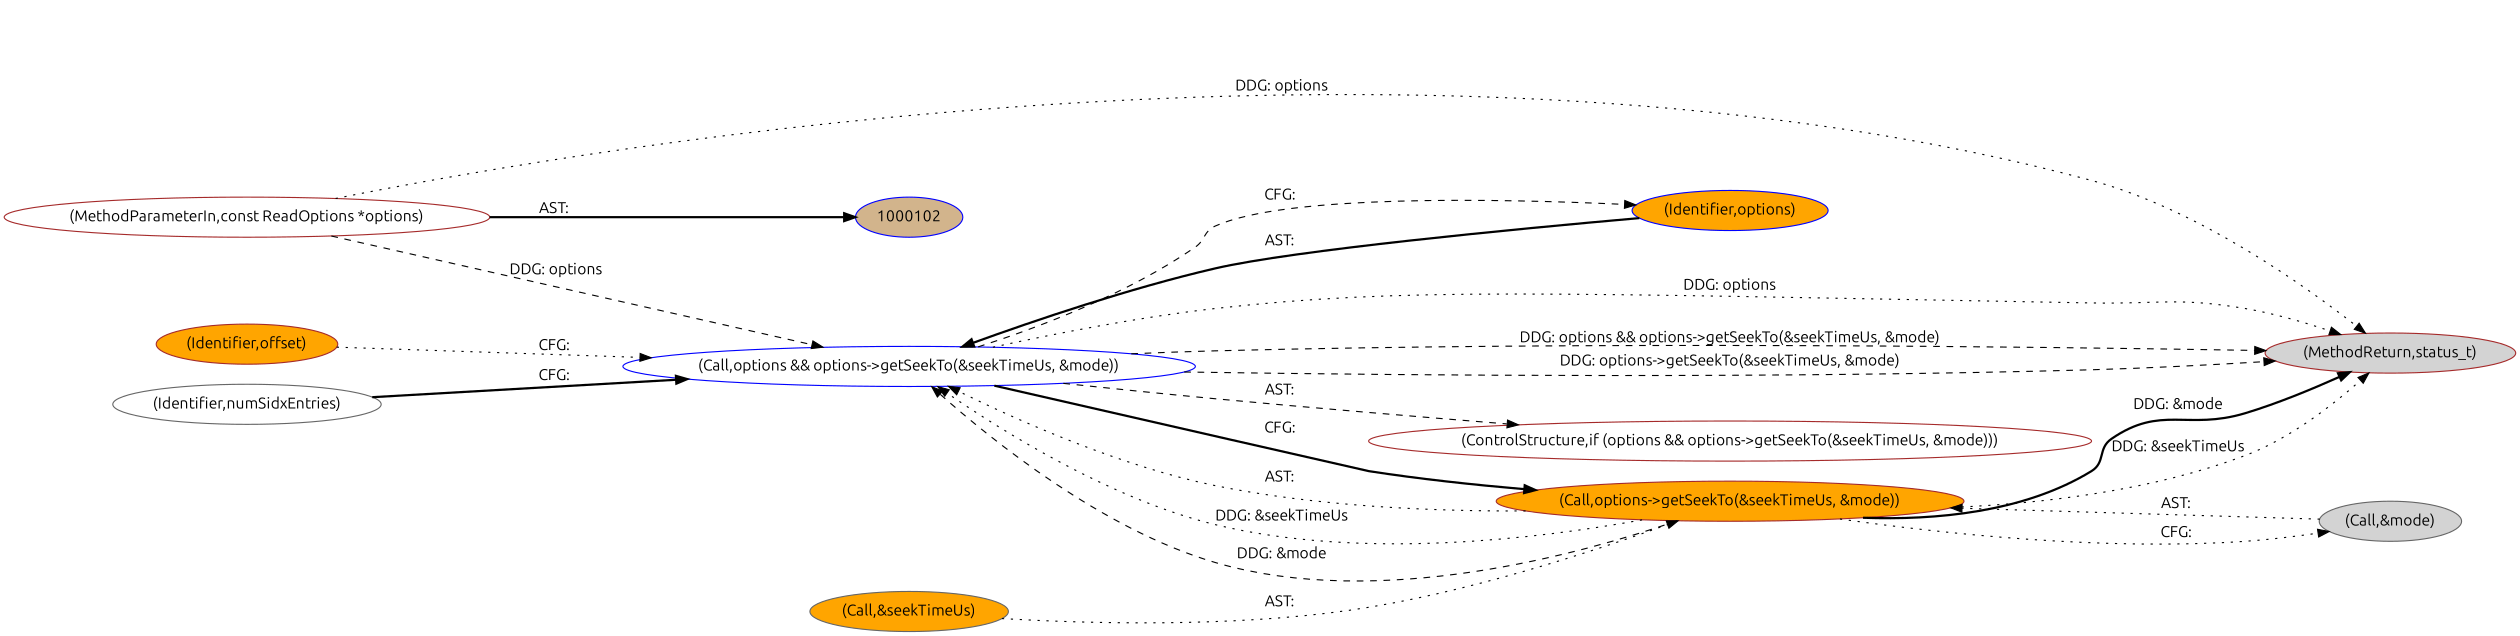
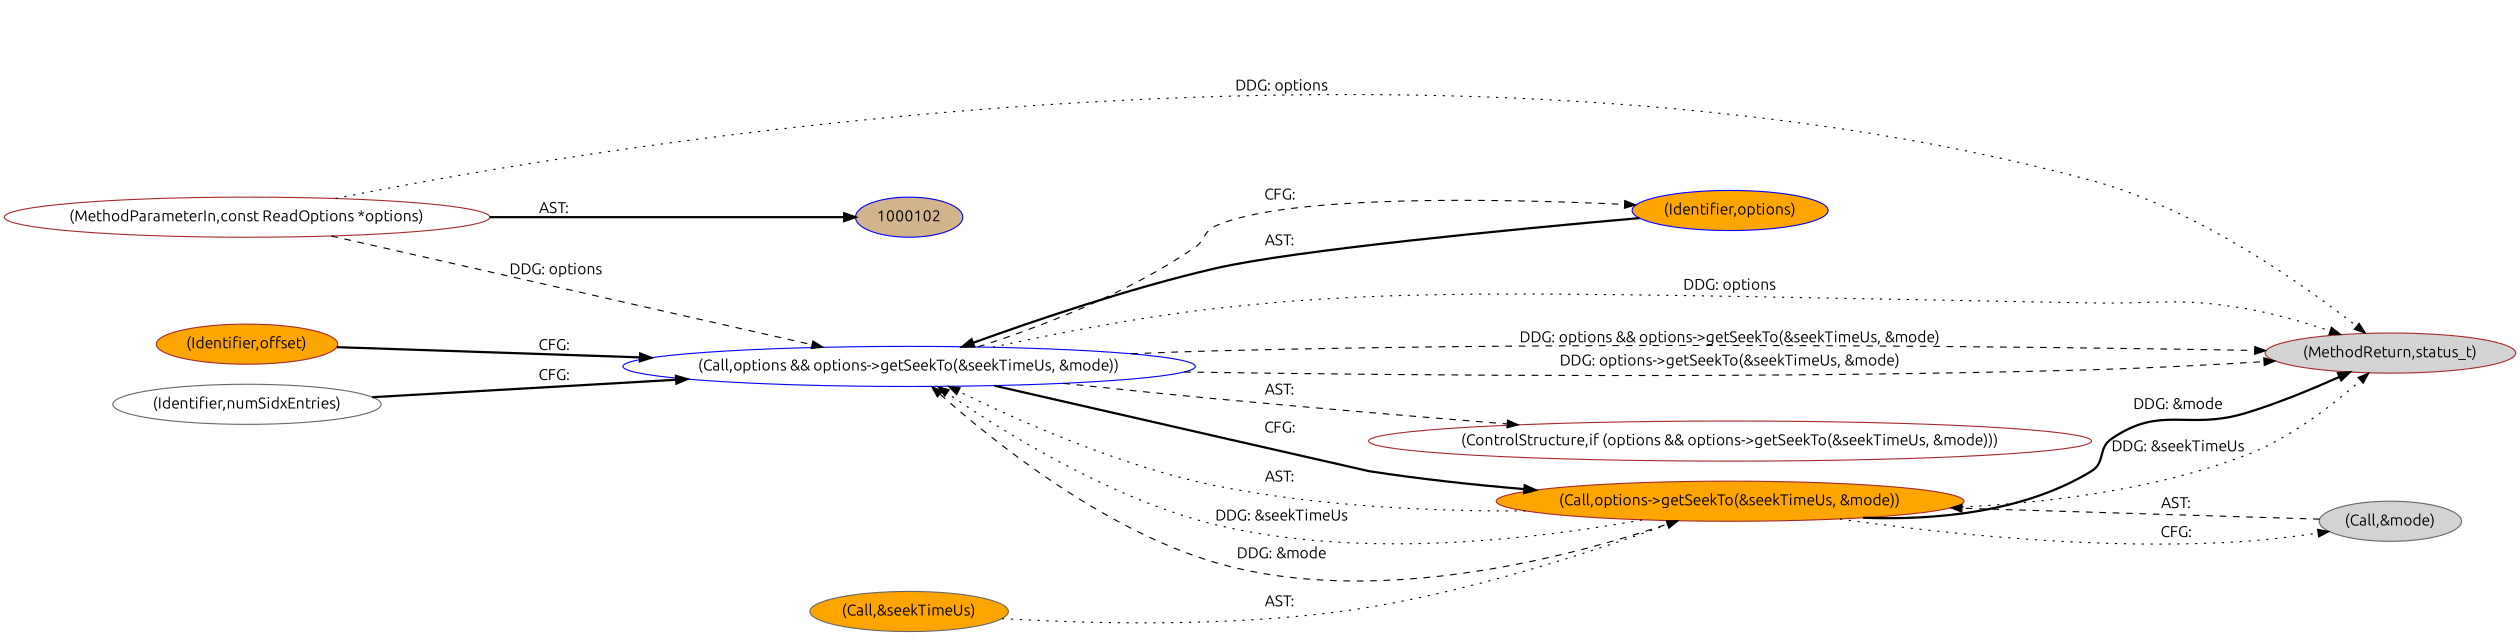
edge "(Identifier,offset)" -> "(Call,options && options->getSeekTo(&seekTimeUs, &mode))": style dotted -> bold
edge "(Call,&mode)" -> "(Call,options->getSeekTo(&seekTimeUs, &mode))": style dotted -> dashed
